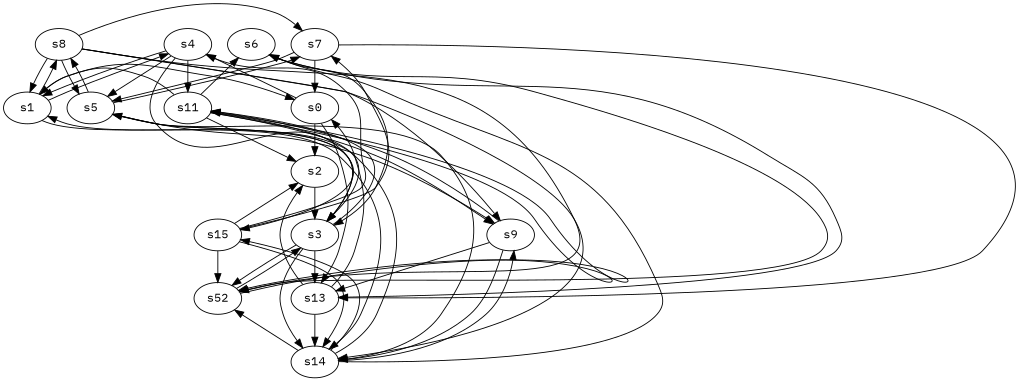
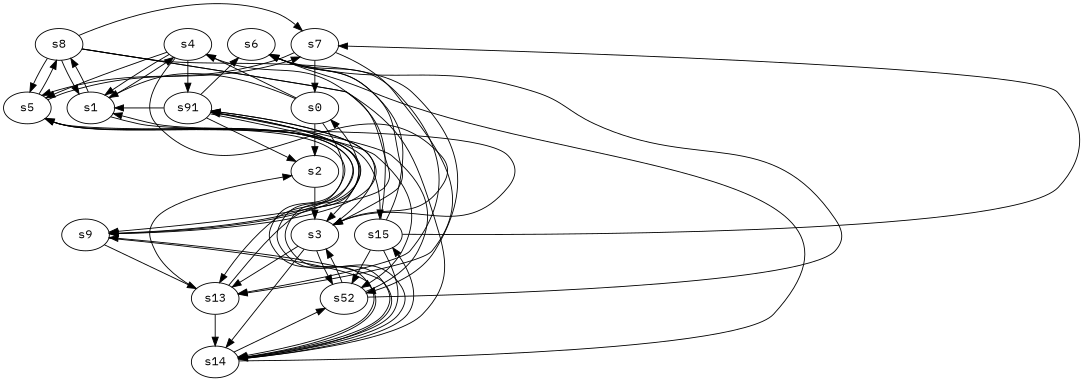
edge "s1" -> "s0": reversed
node "s11": label "s11" -> "s91"
edge "s15" -> "s2": now "s15" -> "s6"
